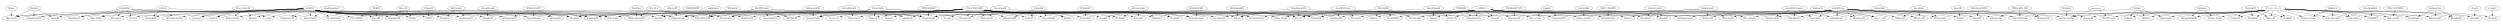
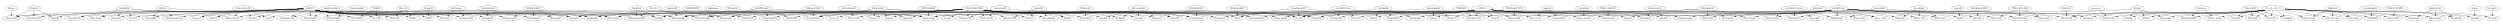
node "LiveLoveJoseph": added
edge "xL2014x" -> "ArianaftJustin_": now "xMGWVx" -> "ArianaftJustin_"
edge "pablo_bs28" -> "xonMicke": now "Socialfave" -> "xonMicke"
edge "xxxMGWVxxx" -> "Joeycicatello": removed
node "BigApple728": label "BigApple728" -> "SOLEli728"
node "another_richlifee": label "another_richlifee" -> "trill_richlifee"
